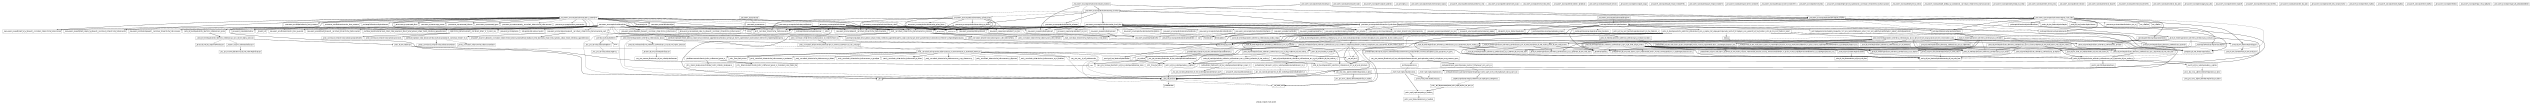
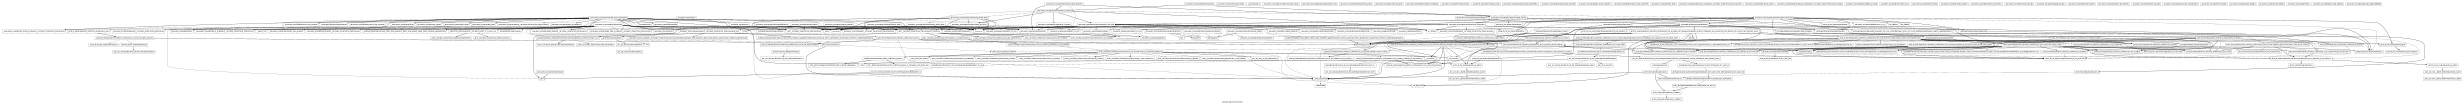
edge "_ZN9LAMMPS_NS16ComputeChunkAtom15check_moleculesEv" -> "_ZNSaIcED1Ev": now "_ZN9LAMMPS_NS7Compute15compute_pergridEv" -> "_ZNSaIcED1Ev"
edge "_ZN9LAMMPS_NS16ComputeChunkAtom17setup_sphere_binsEv" -> "_ZN9LAMMPS_NS6Memory6createIdEEPPT_RS4_iiPKc": now "_ZN9LAMMPS_NS16ComputeChunkAtom17setup_sphere_binsEv" -> "_ZN9LAMMPS_NS6Memory7destroyIdEEvRPT_"
